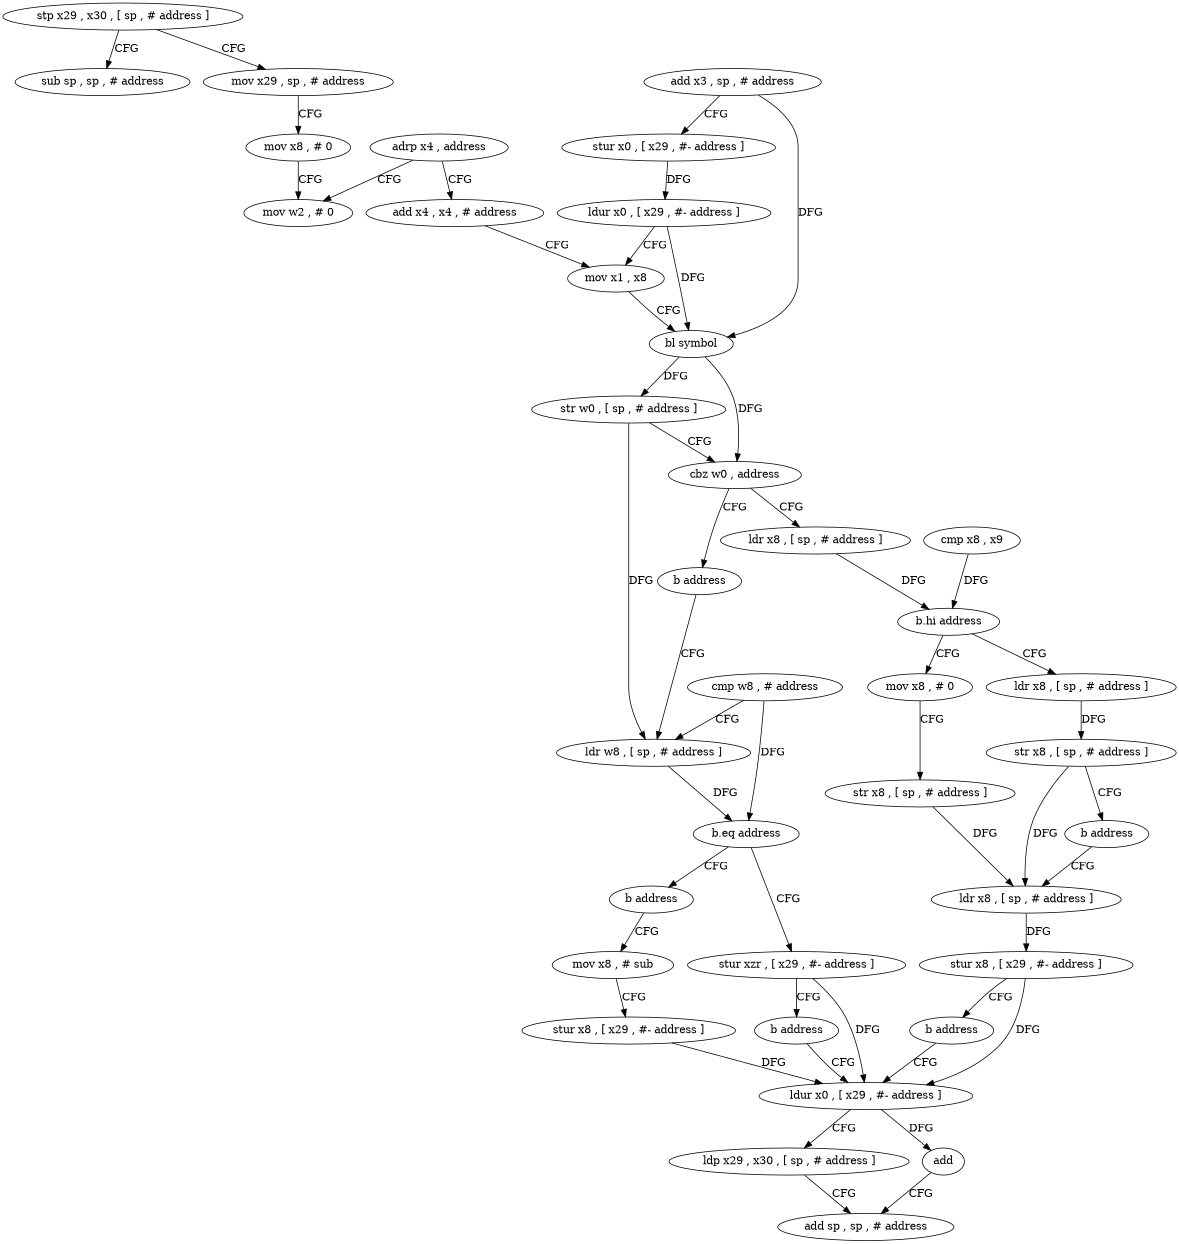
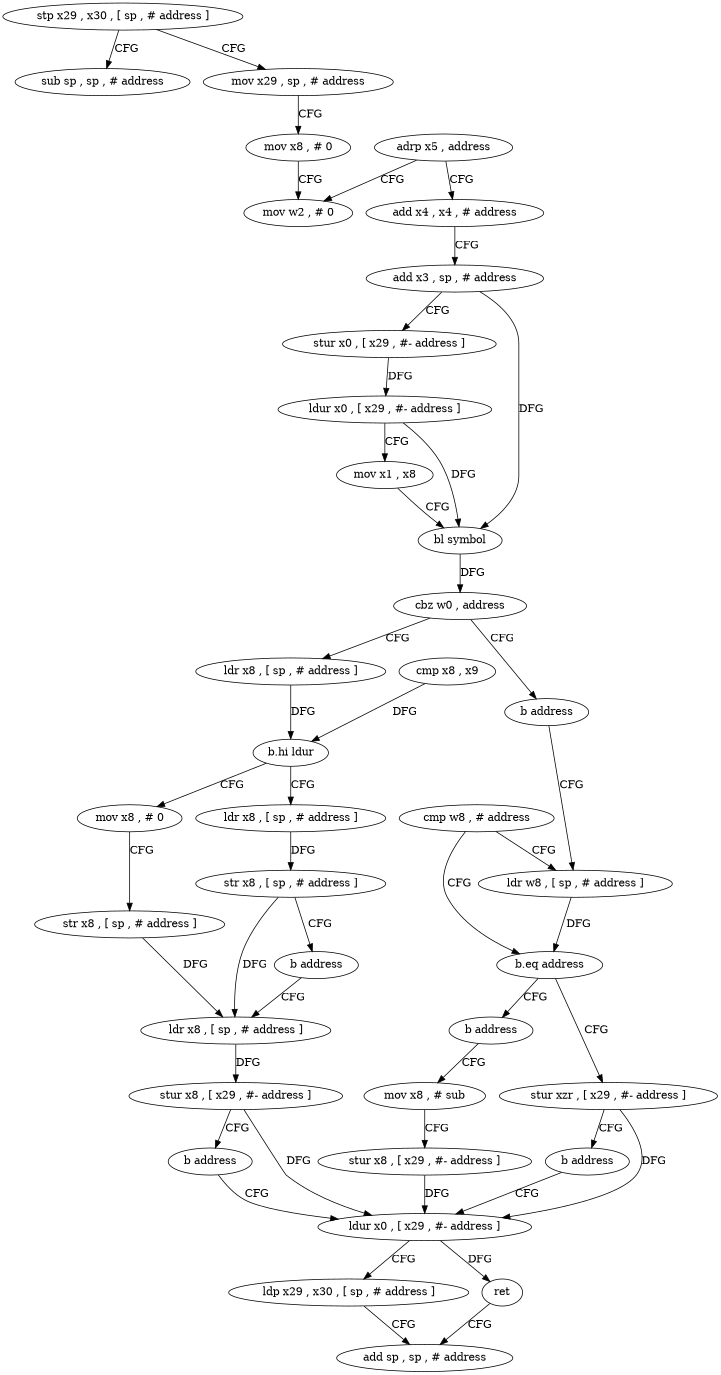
node "adrp x4 , address": label "adrp x4 , address" -> "adrp x5 , address"
edge "add x4 , x4 , # address" -> "mov x1 , x8": now "add x4 , x4 , # address" -> "add x3 , sp , # address"
node "str w0 , [ sp , # address ]": removed
node "b.hi address": label "b.hi address" -> "b.hi ldur"
edge "cmp w8 , # address" -> "b.eq address": label "DFG" -> "CFG"
node "add": label "add" -> "ret"
